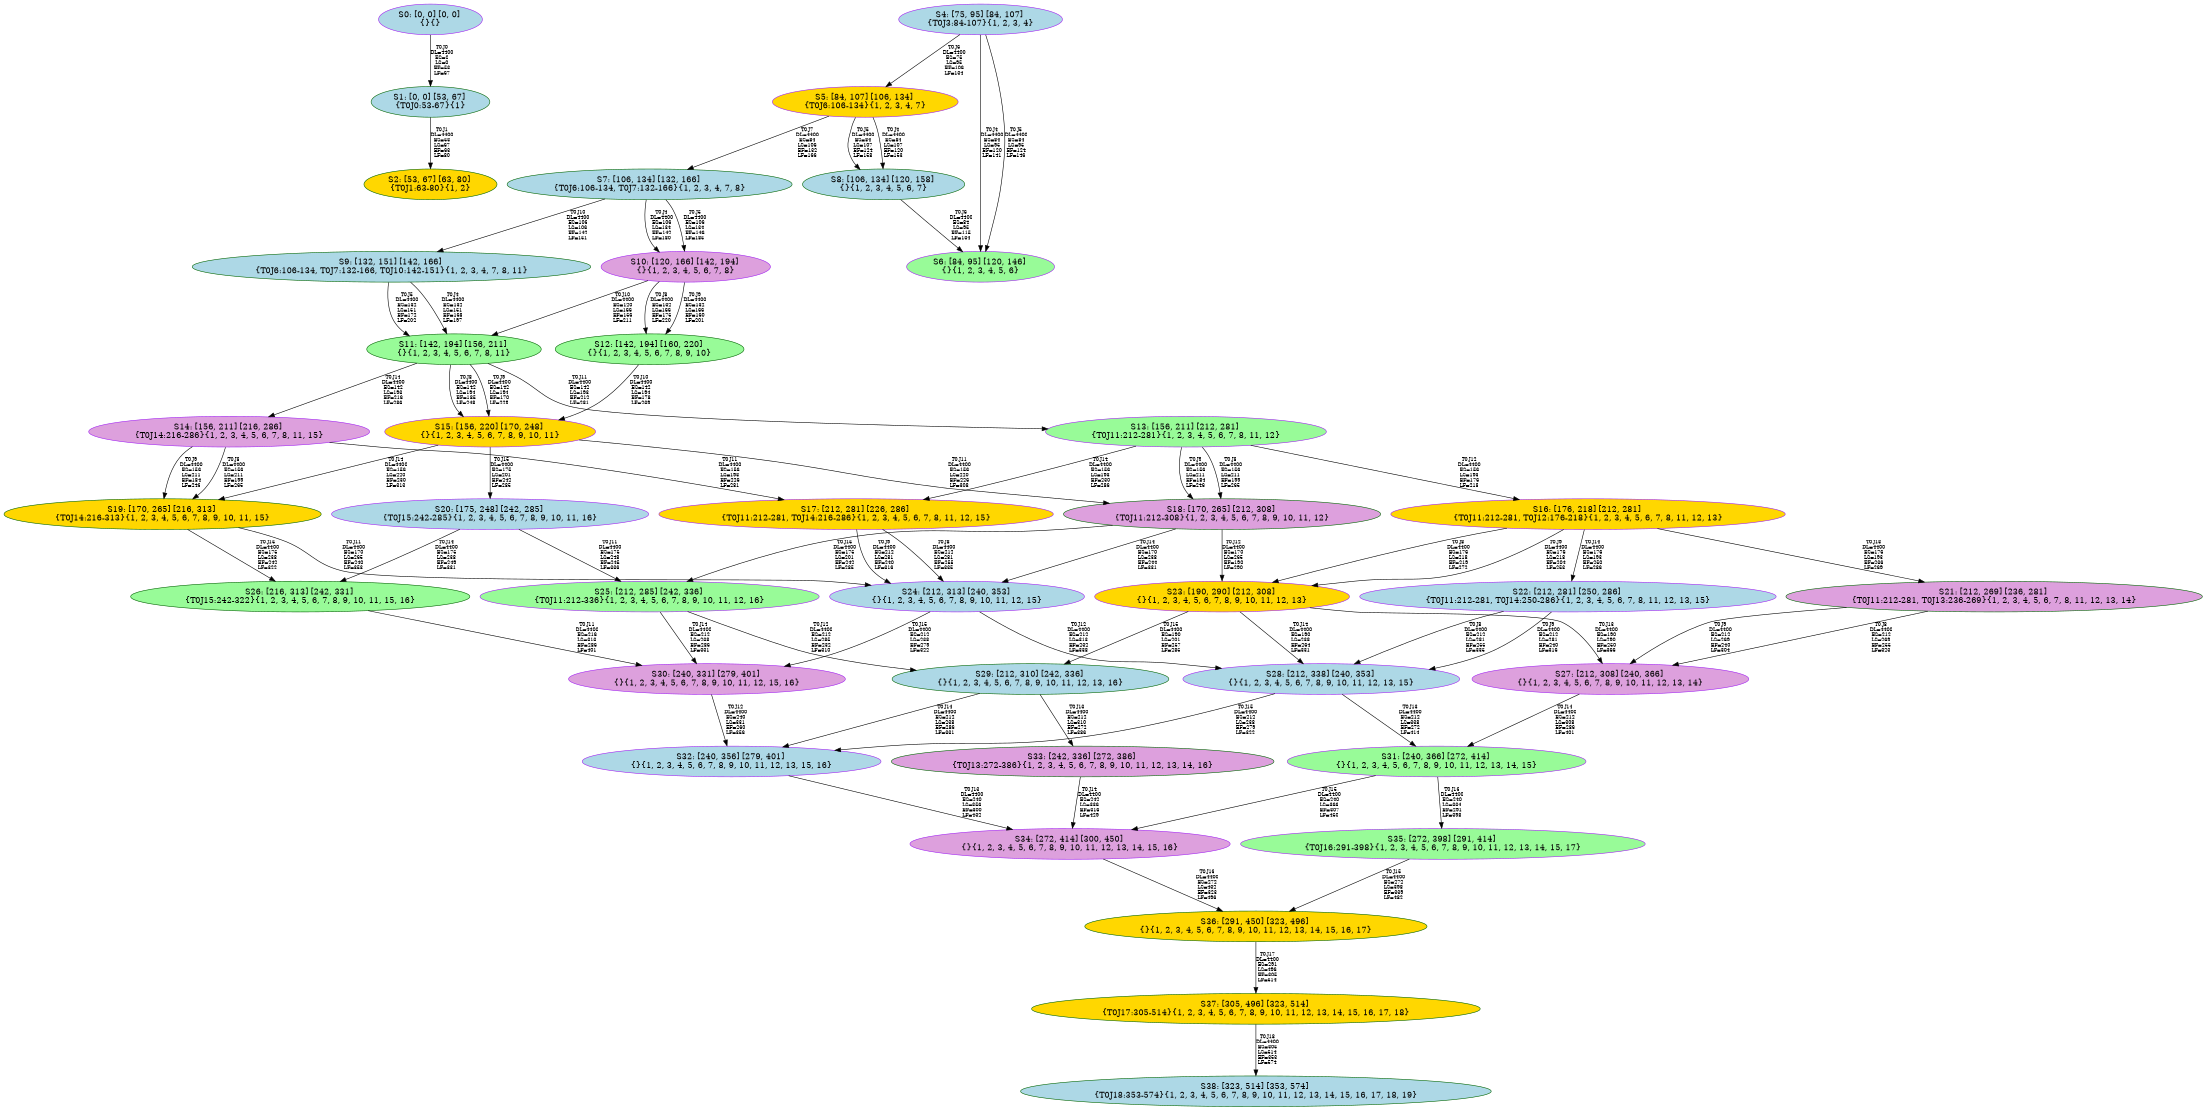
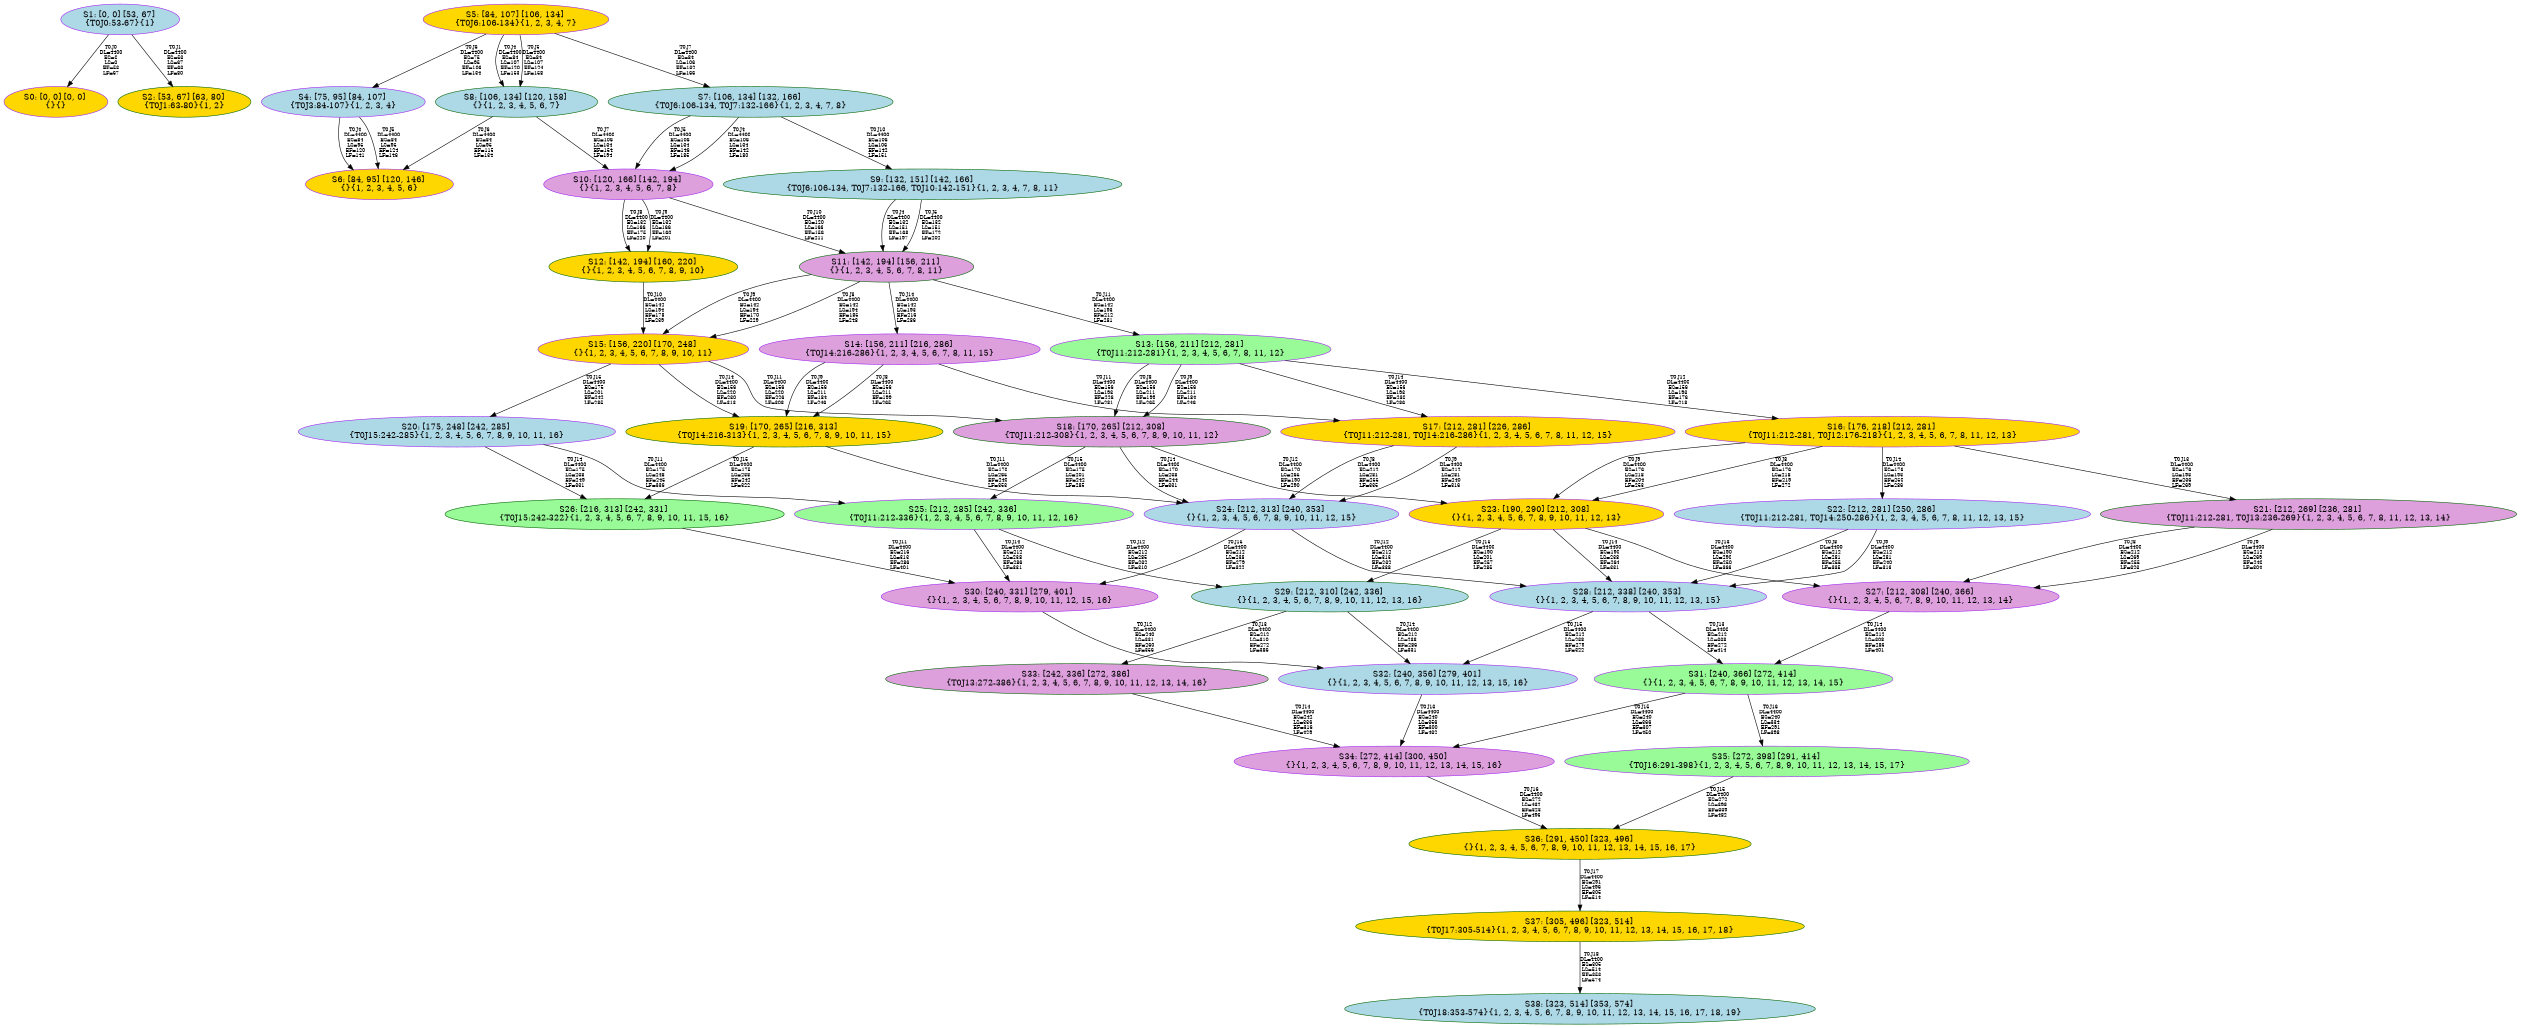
node "S0: [0, 0] [0, 0] {}{}": fillcolor lightblue -> gold
edge "S0: [0, 0] [0, 0] {}{}" -> "S1: [0, 0] [53, 67] {T0J0:53-67}{1}": reversed
edge "S4: [75, 95] [84, 107] {T0J3:84-107}{1, 2, 3, 4}" -> "S5: [84, 107] [106, 134] {T0J6:106-134}{1, 2, 3, 4, 7}": reversed
node "S1: [0, 0] [53, 67] {T0J0:53-67}{1}": color darkgreen -> purple
edge "S8: [106, 134] [120, 158] {}{1, 2, 3, 4, 5, 6, 7}" -> "S10: [120, 166] [142, 194] {}{1, 2, 3, 4, 5, 6, 7, 8}": added, label "T0 J7 DL=4400 ES=106 LS=134 EF=154 LF=194"
node "S6: [84, 95] [120, 146] {}{1, 2, 3, 4, 5, 6}": fillcolor palegreen -> gold
node "S11: [142, 194] [156, 211] {}{1, 2, 3, 4, 5, 6, 7, 8, 11}": fillcolor palegreen -> plum
node "S12: [142, 194] [160, 220] {}{1, 2, 3, 4, 5, 6, 7, 8, 9, 10}": fillcolor palegreen -> gold
